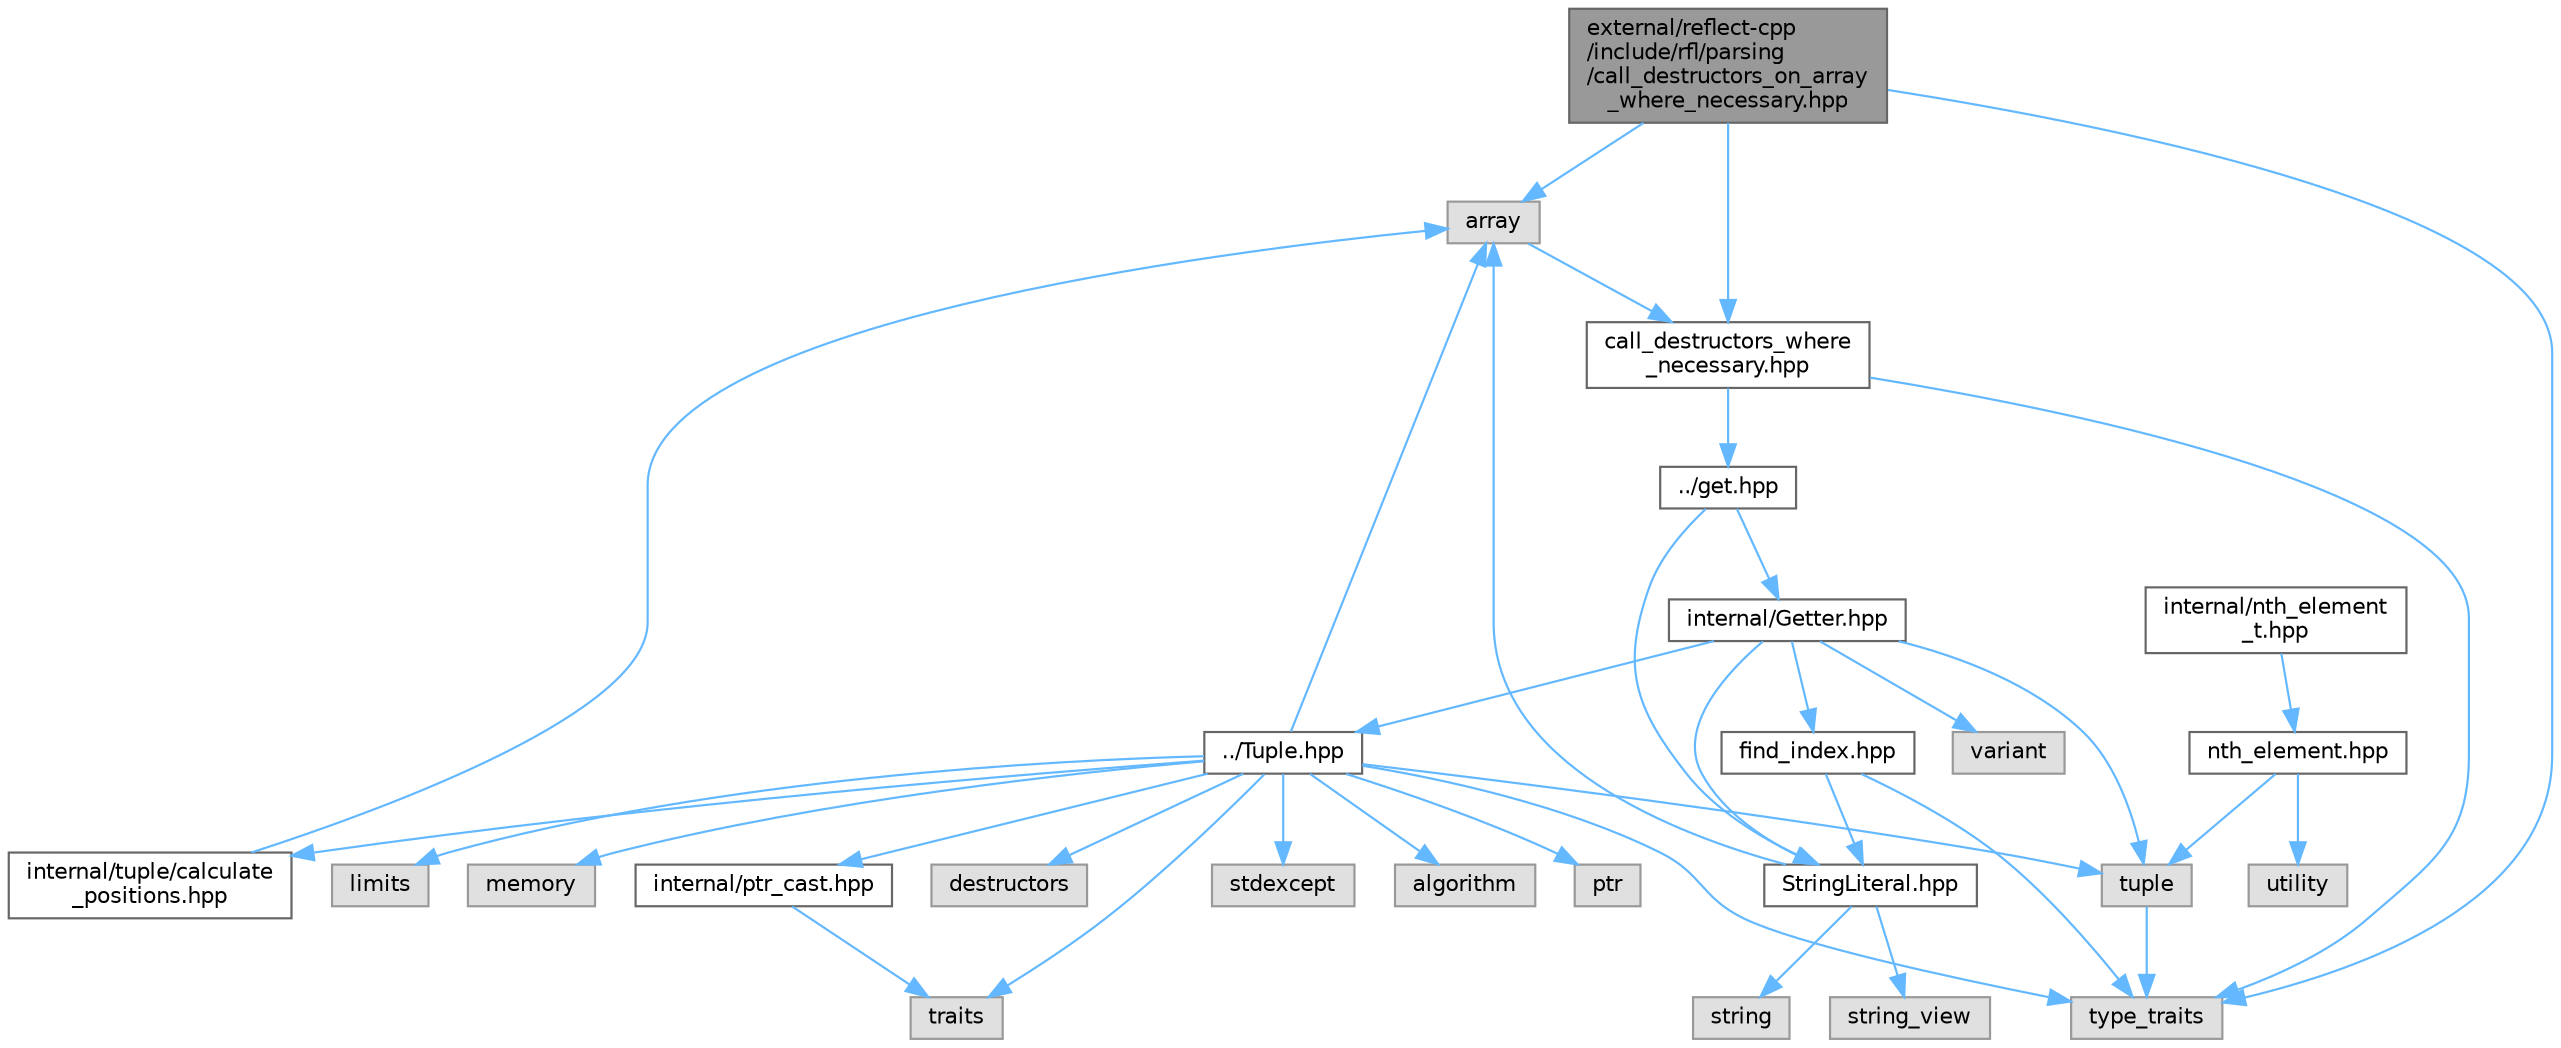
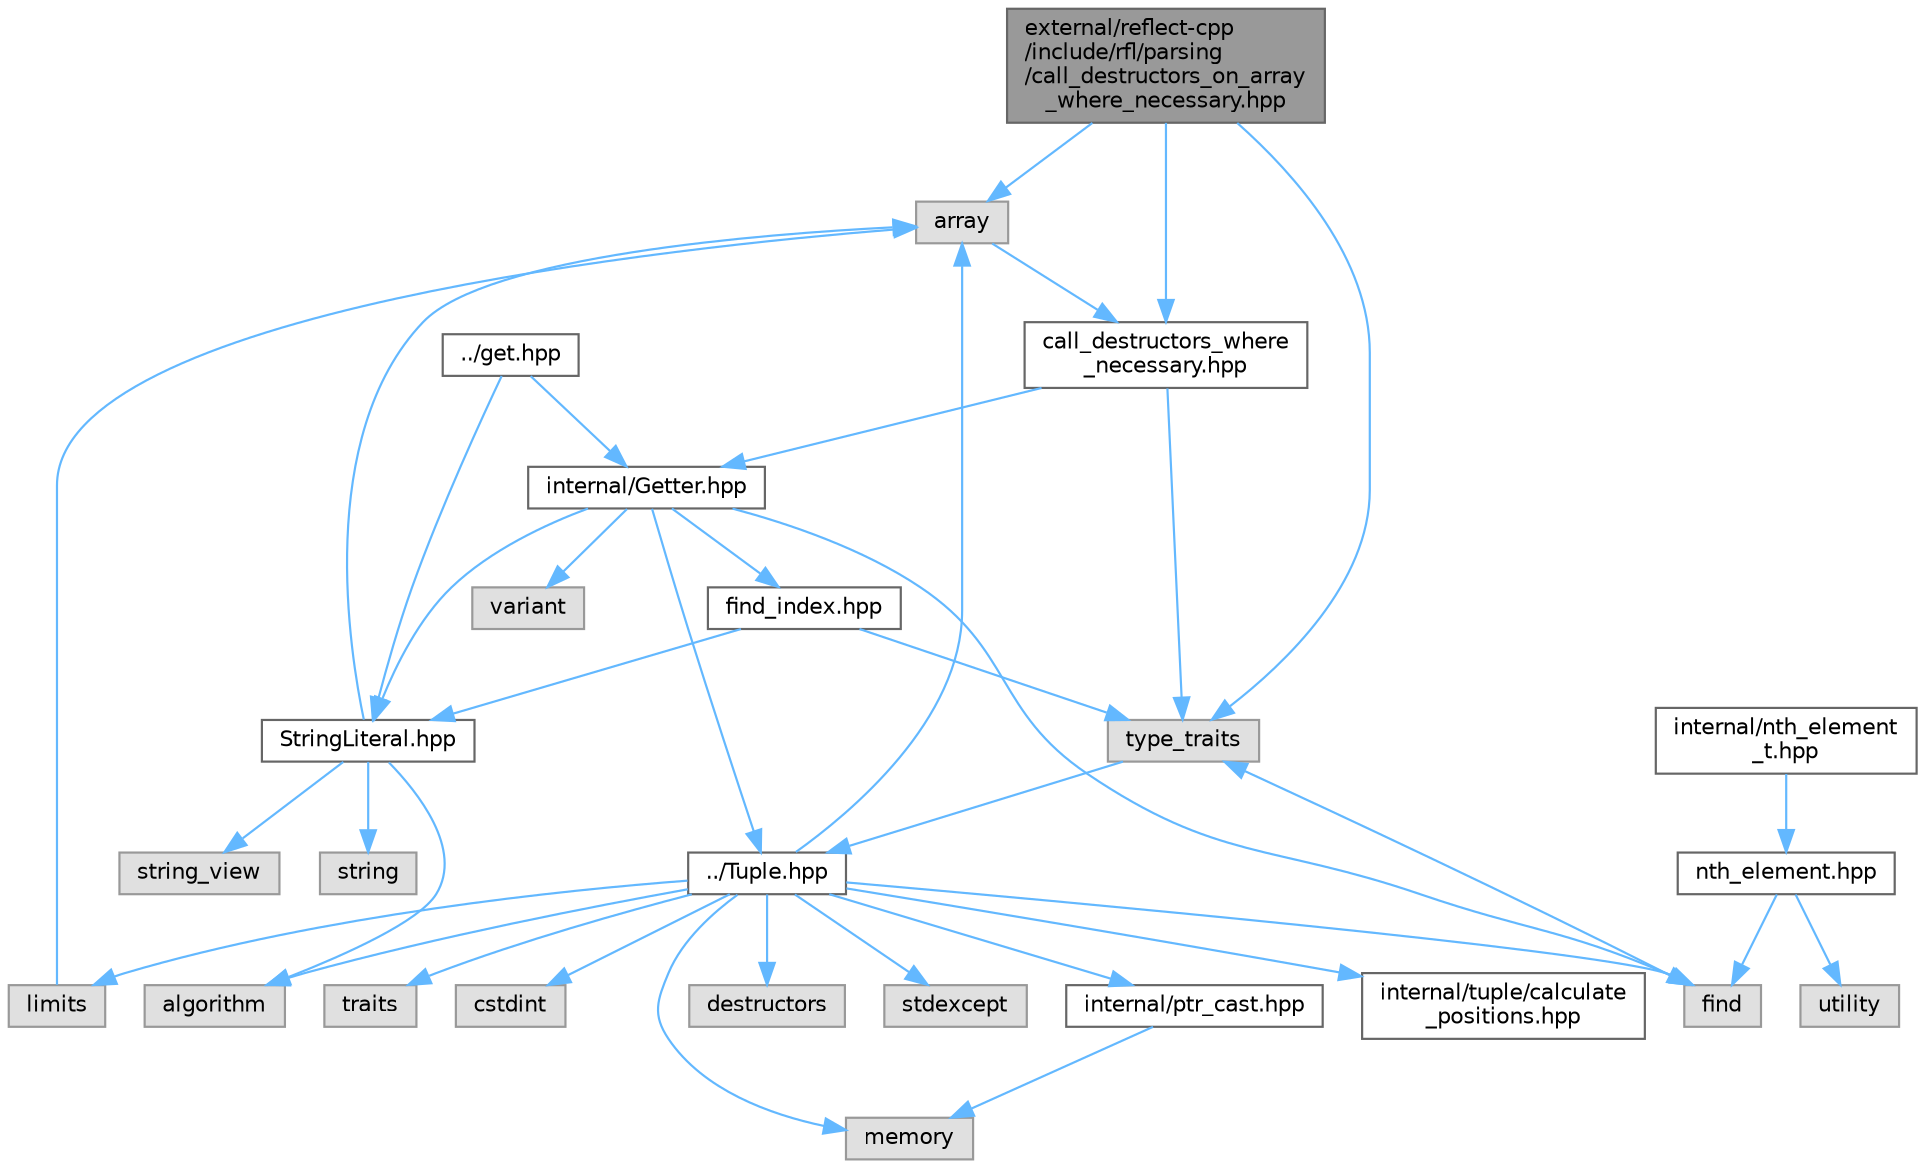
edge "internal/tuple/calculate _positions.hpp" -> "array": now "limits" -> "array"
edge "call_destructors_where _necessary.hpp" -> "../get.hpp": now "call_destructors_where _necessary.hpp" -> "internal/Getter.hpp"
node "ptr": label "ptr" -> "cstdint"
node "tuple": label "tuple" -> "find"
edge "../Tuple.hpp" -> "type_traits": reversed
edge "StringLiteral.hpp" -> "algorithm": added
edge "internal/ptr_cast.hpp" -> "traits": now "internal/ptr_cast.hpp" -> "memory"
